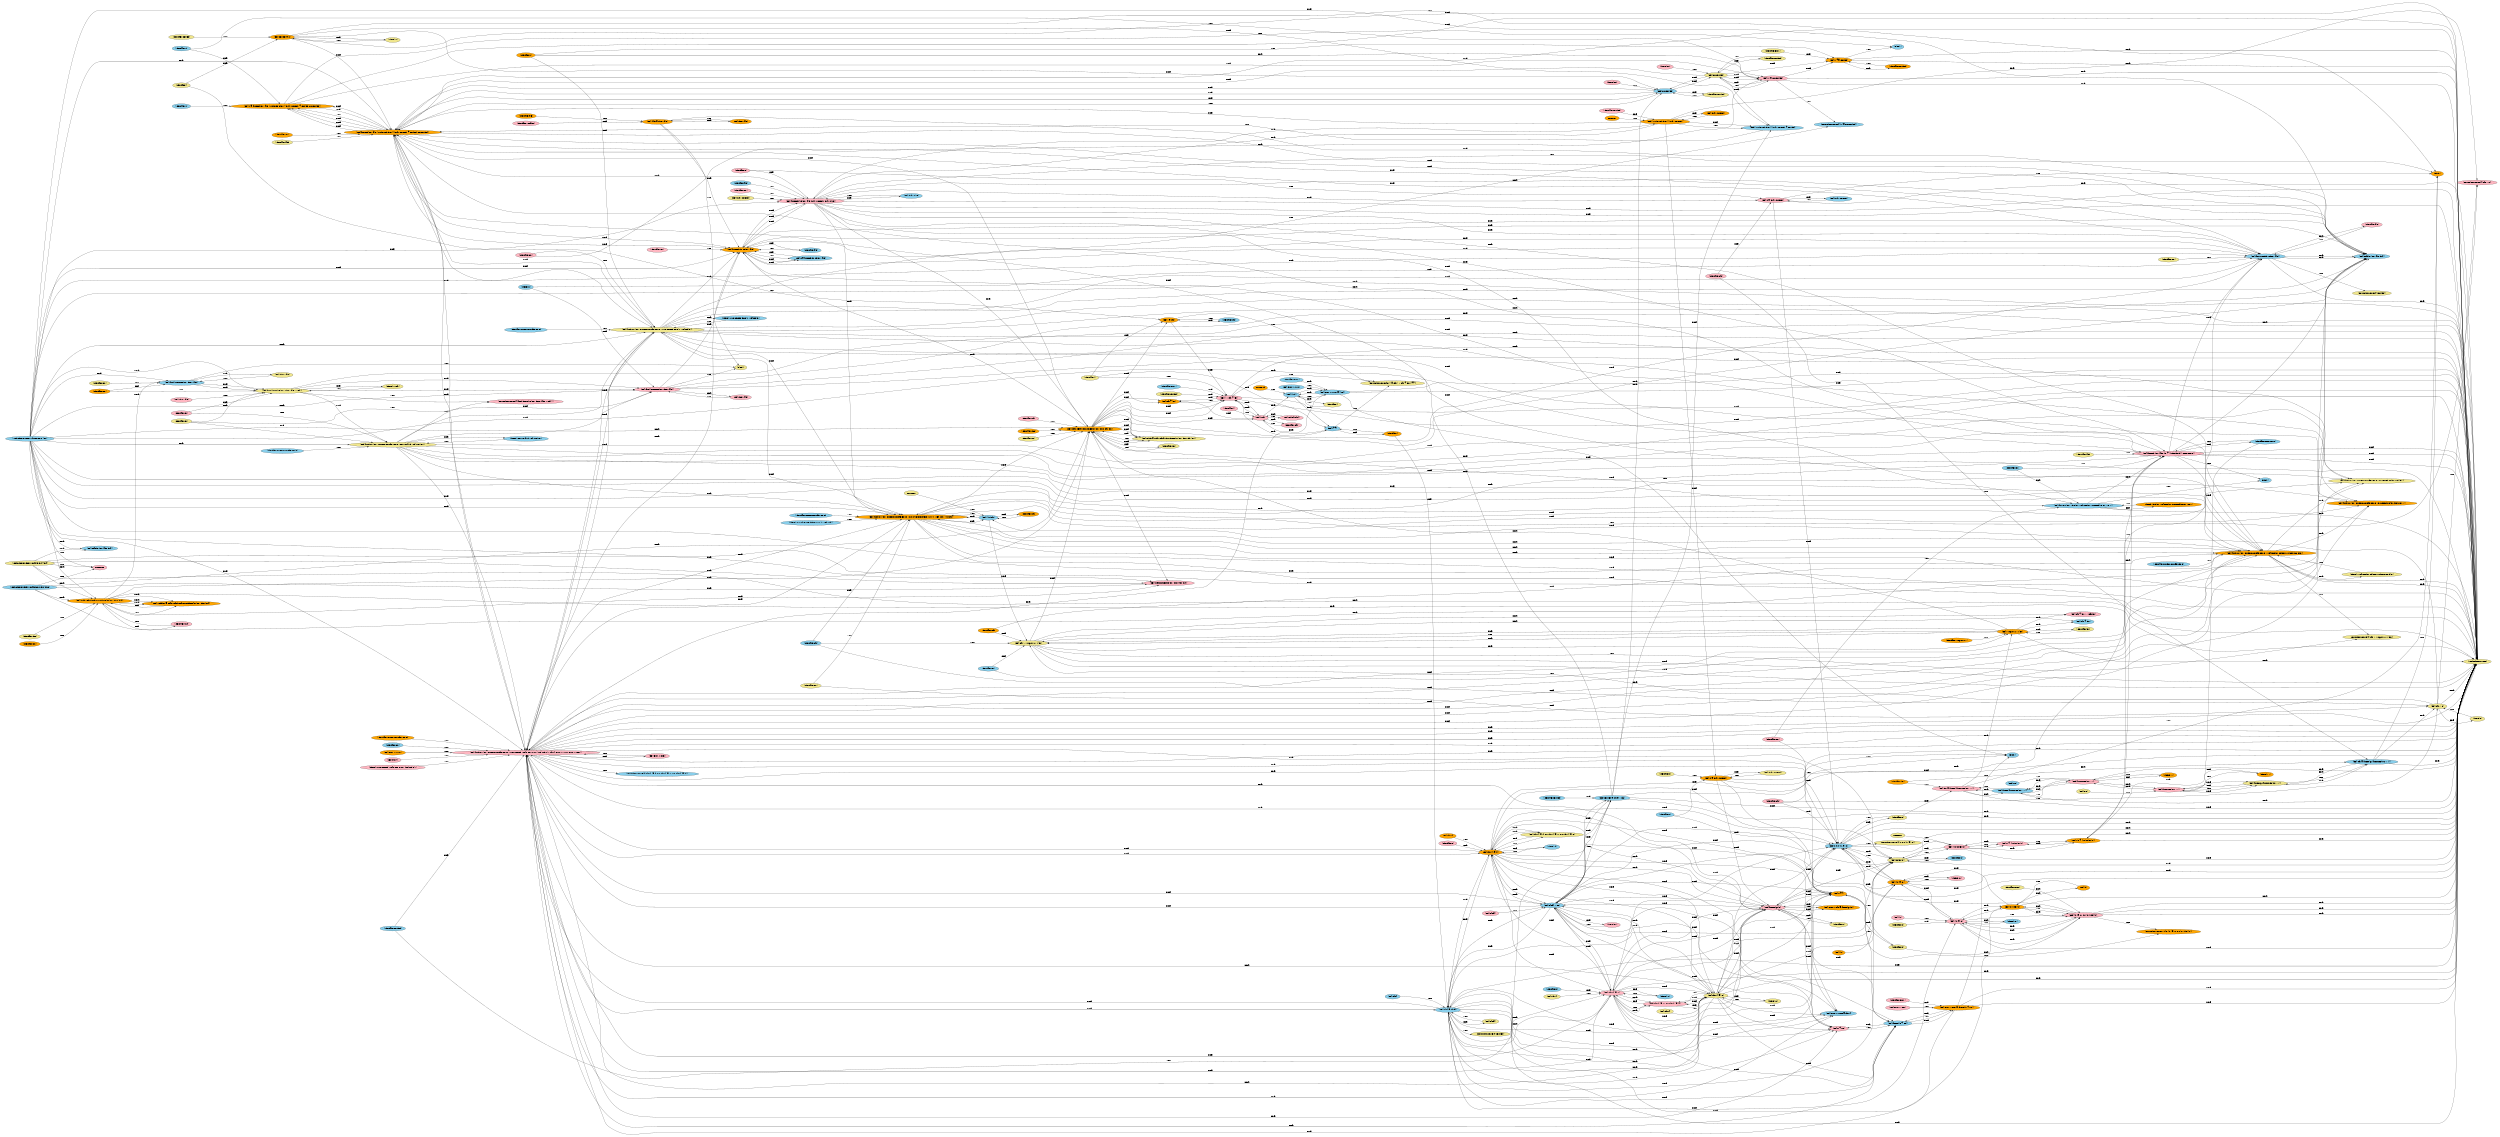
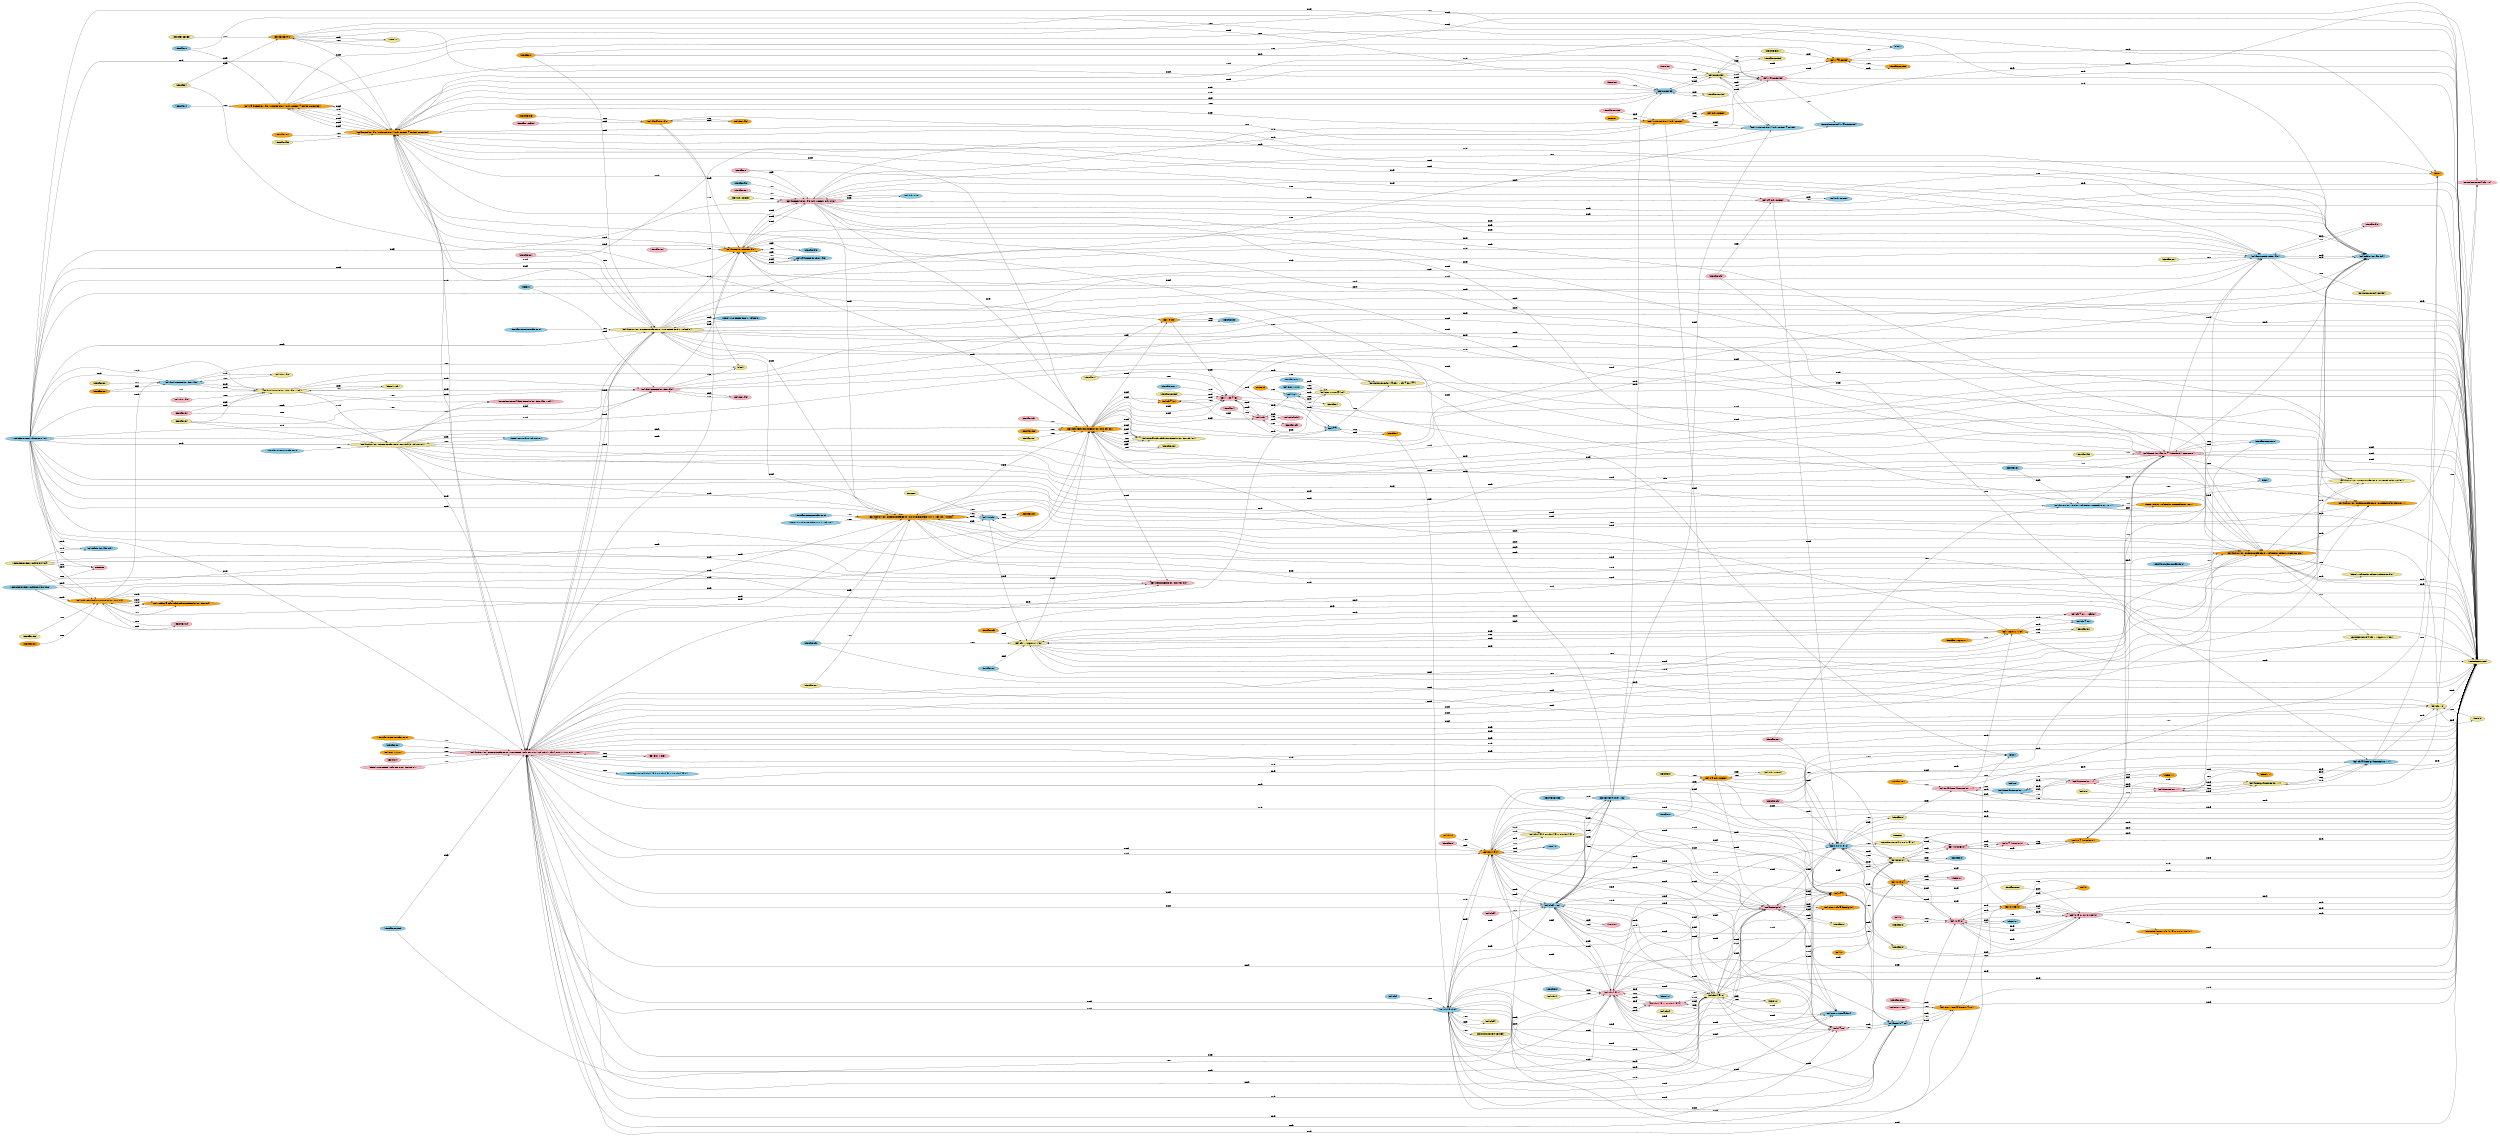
node "(Call,fz_peek_byte(ctx, file))": label "(Call,fz_peek_byte(ctx, file))" -> "(Call,fz_peek_byte(object, file))"
node "(Call,entry->num = (int)i)": fillcolor skyblue -> khaki
